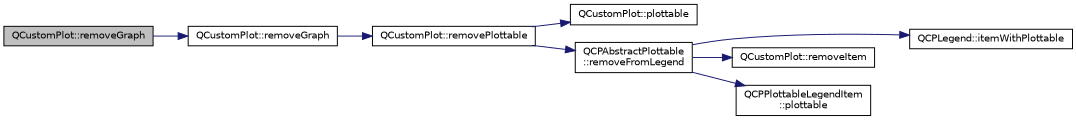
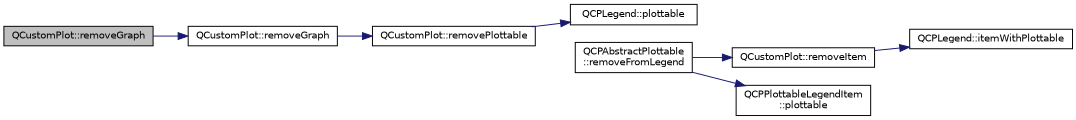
node "QCustomPlot::plottable": label "QCustomPlot::plottable" -> "QCPLegend::plottable"
edge "QCPAbstractPlottable ::removeFromLegend" -> "QCPLegend::itemWithPlottable": now "QCustomPlot::removeItem" -> "QCPLegend::itemWithPlottable"
edge "QCustomPlot::removePlottable" -> "QCPAbstractPlottable ::removeFromLegend": removed
